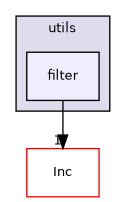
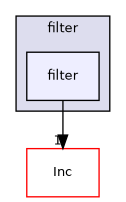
cluster "utils": label "utils" -> "filter"
